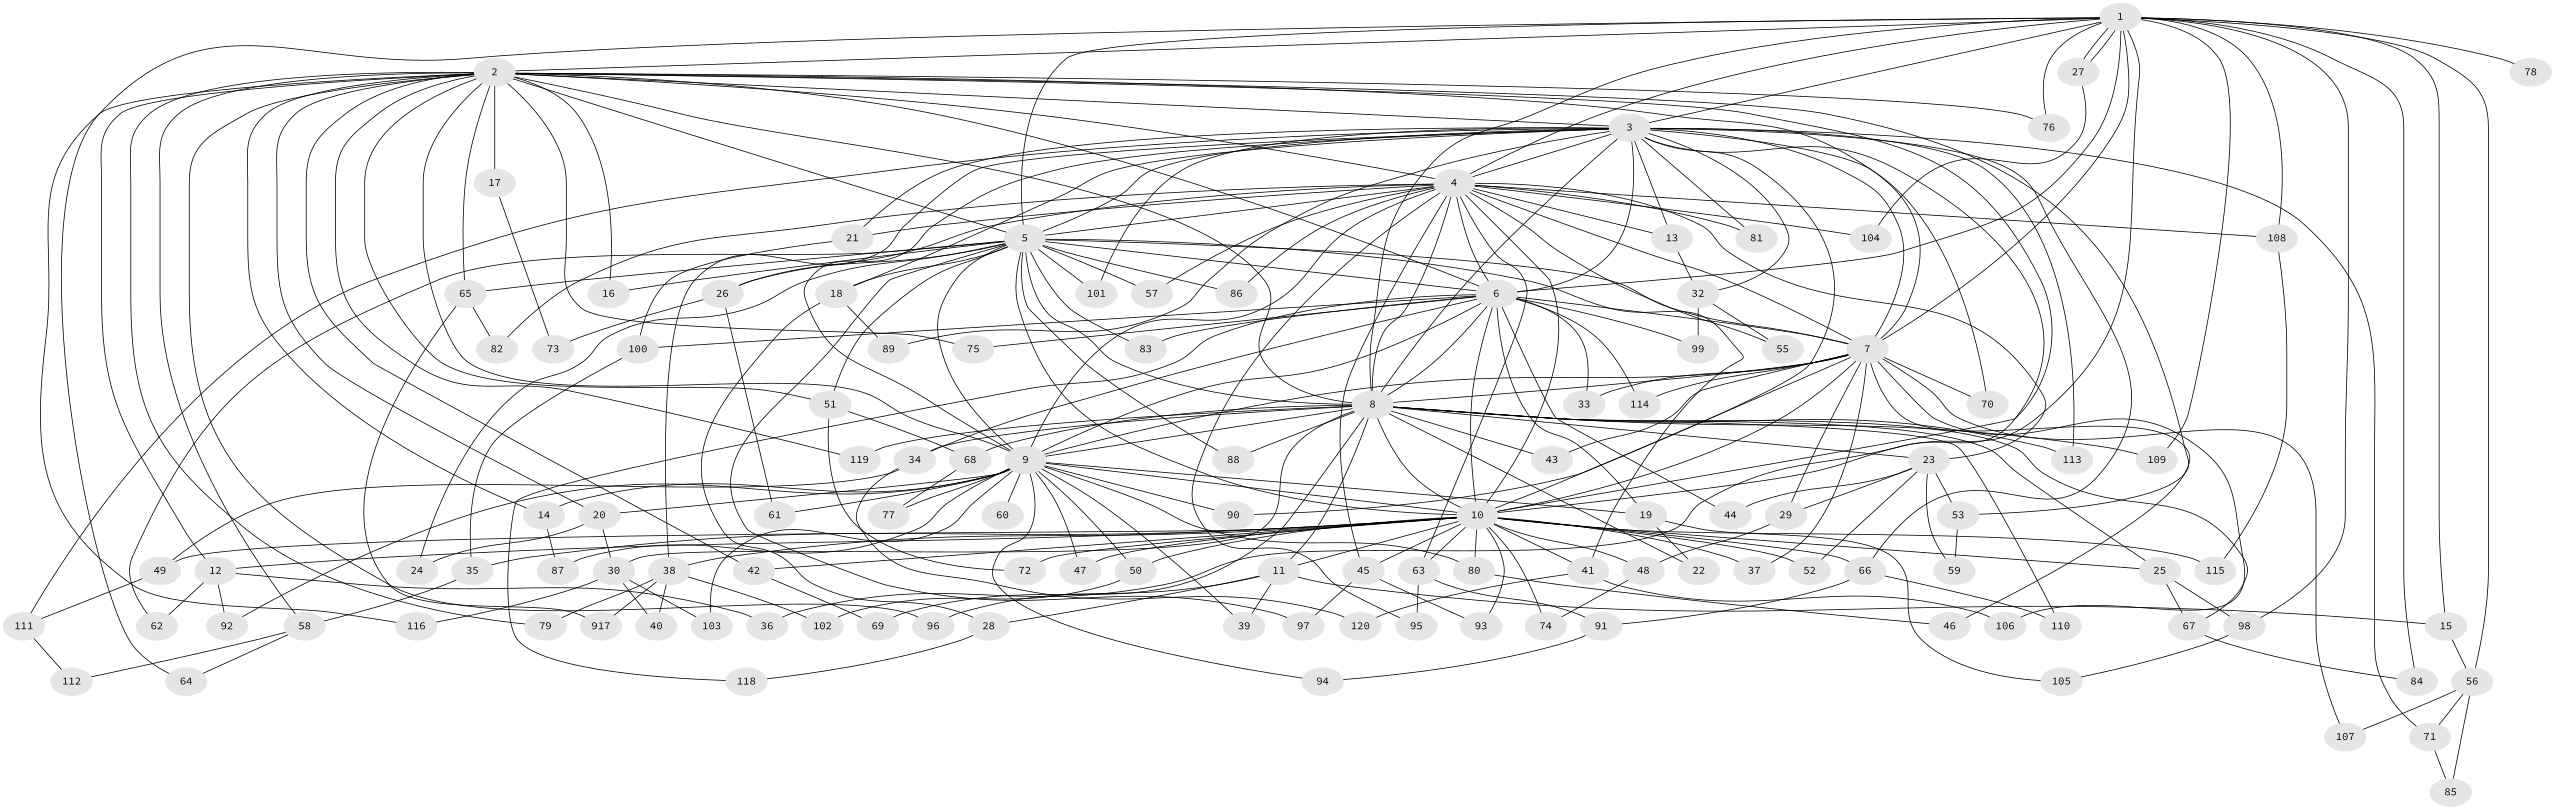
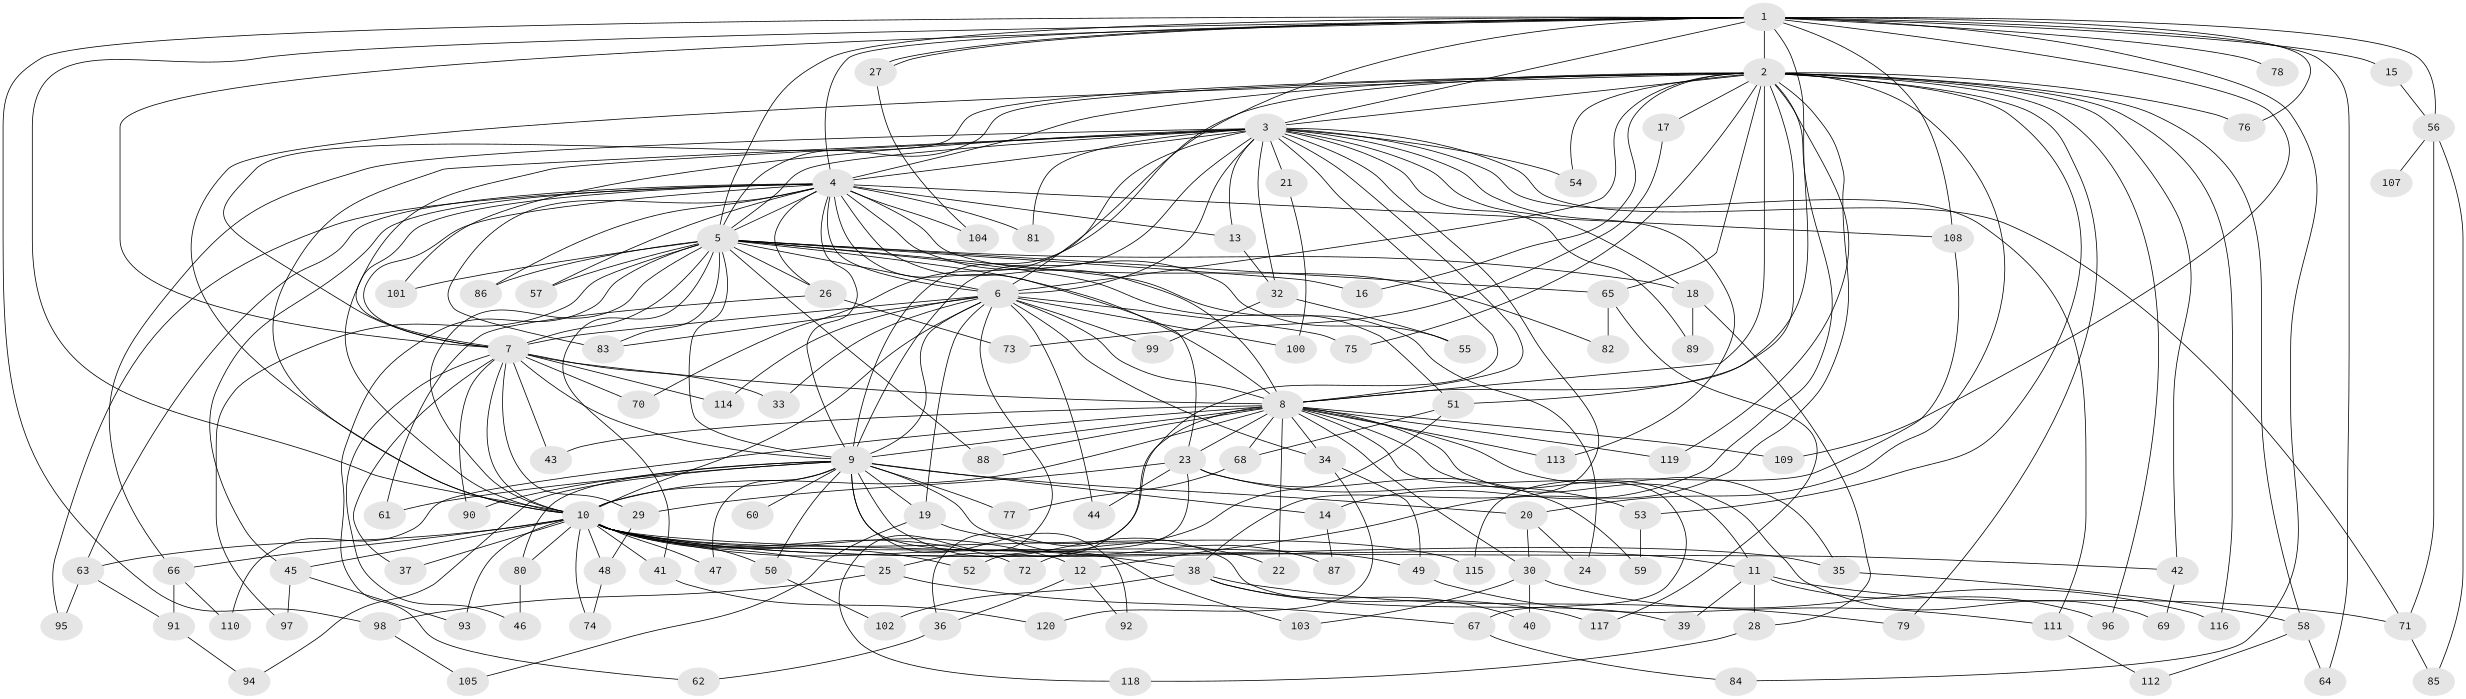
node "54": added
edge "4" -- "21": now "4" -- "83"
edge "100" -- "35": now "8" -- "35"
edge "7" -- "107": removed
edge "12" -- "62": now "36" -- "62"
edge "11" -- "15": now "11" -- "71"
node "917": label "917" -> "117"
node "106": removed
